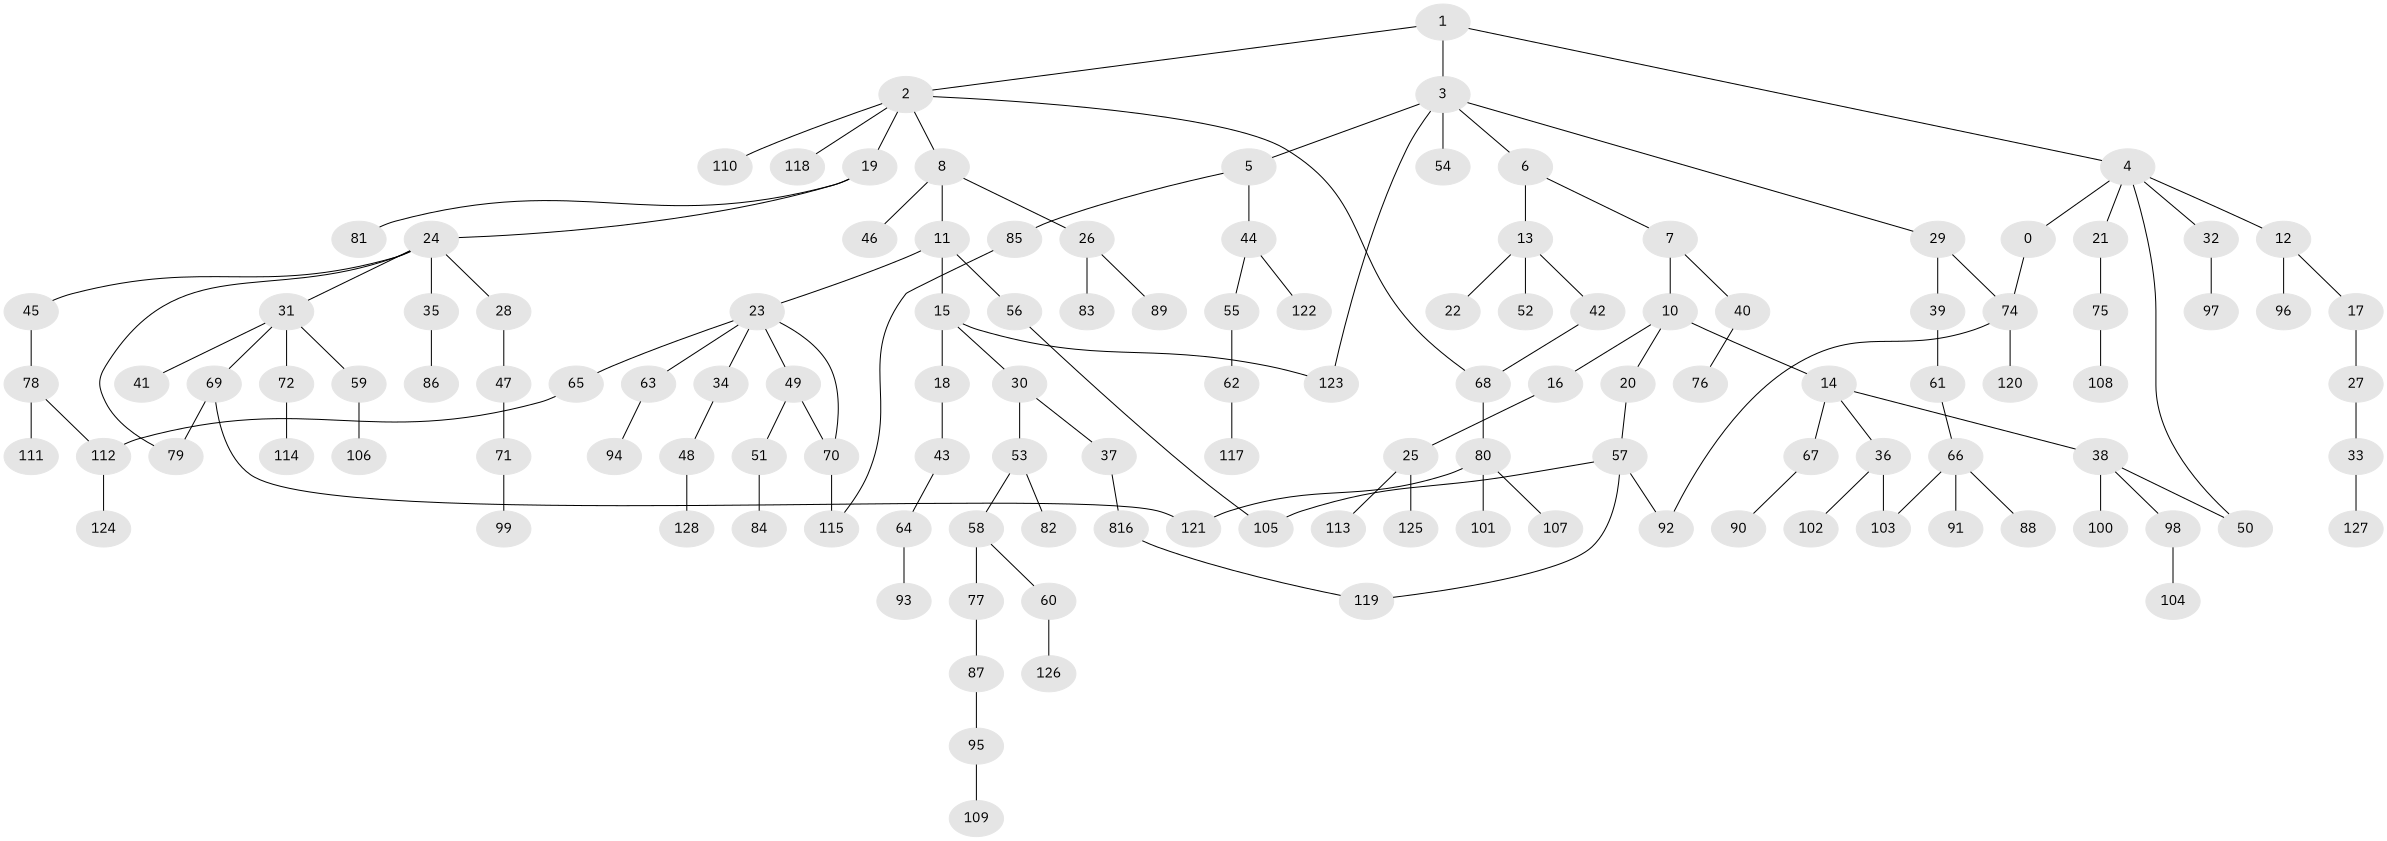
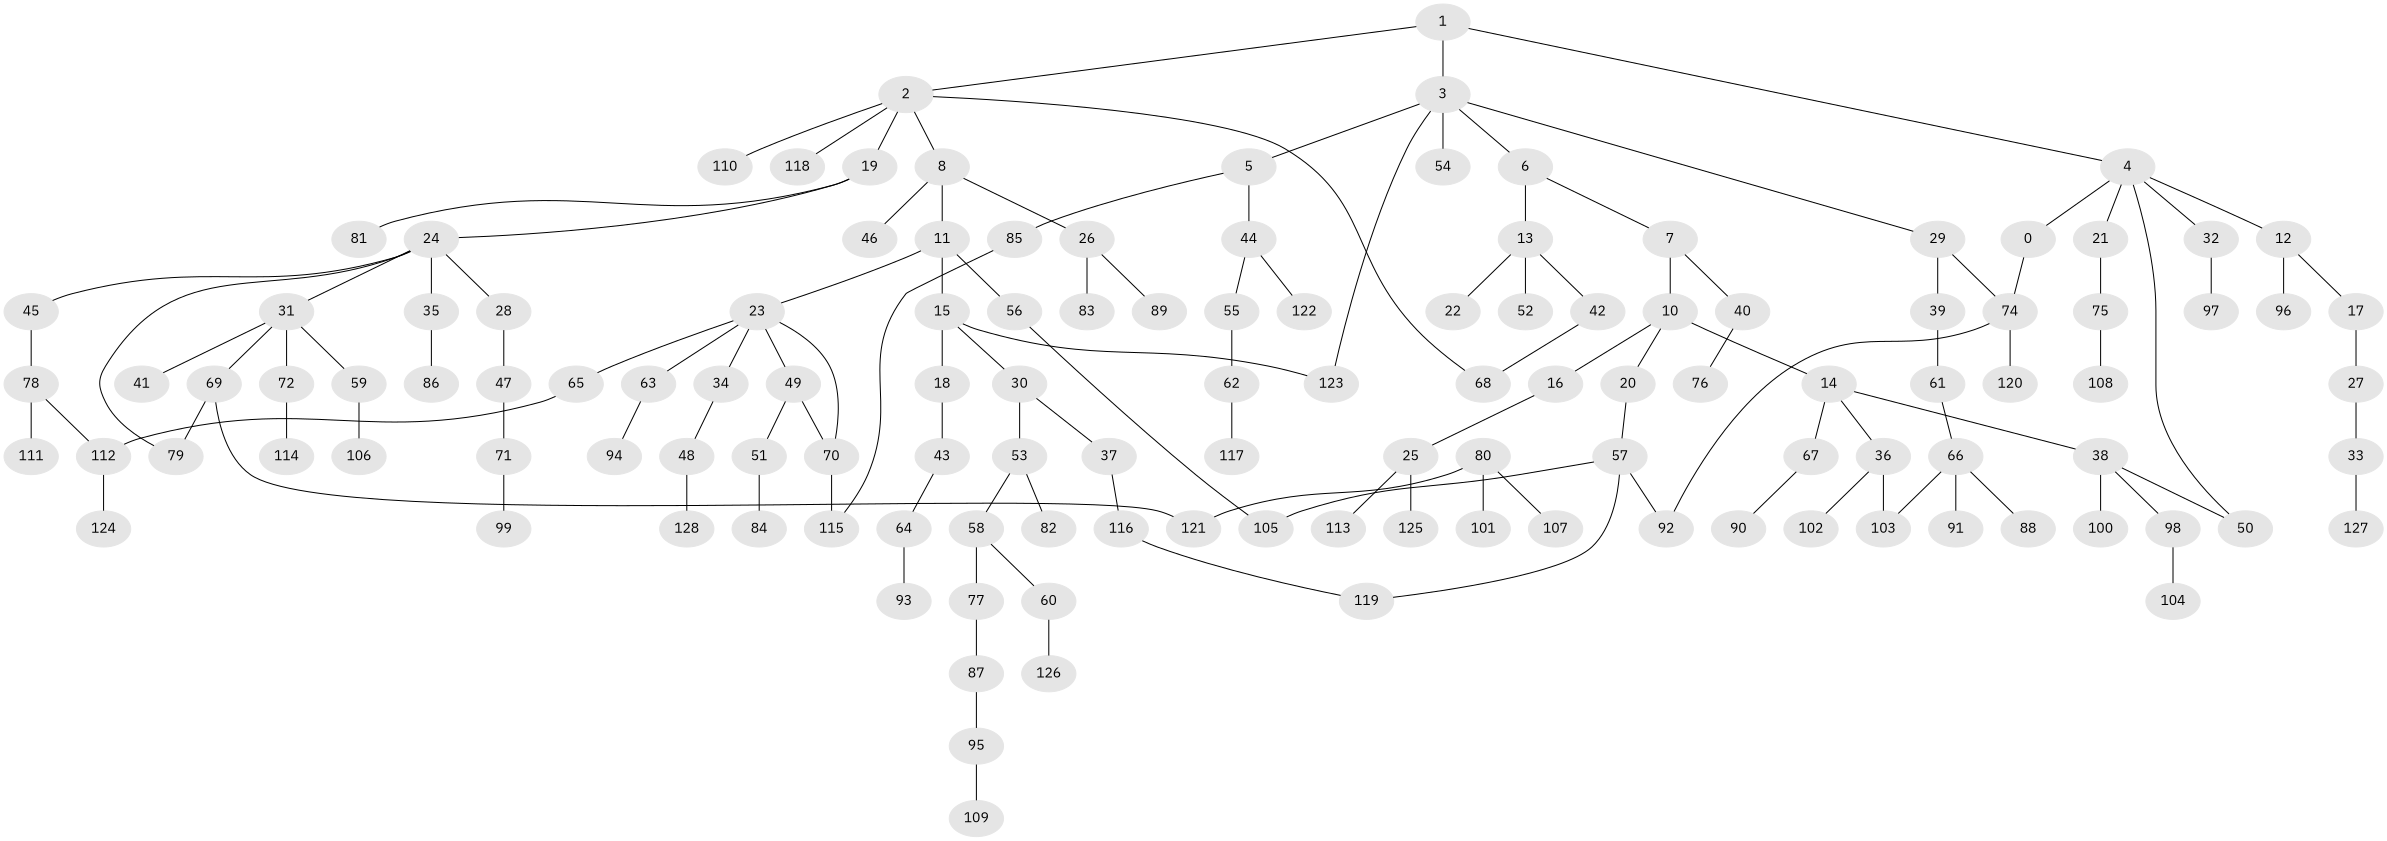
edge "68" -- "80": removed
node "816": label "816" -> "116"
